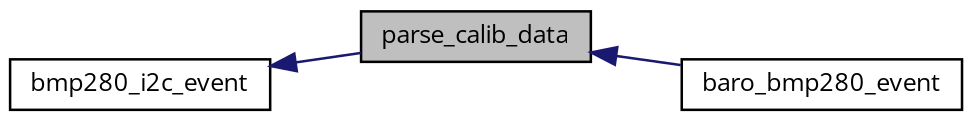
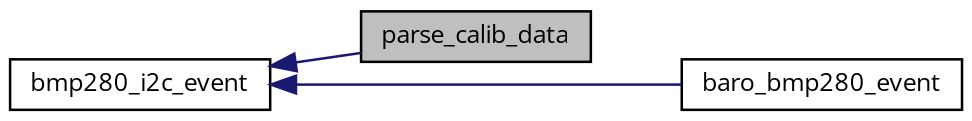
edge "baro_bmp280_event" -> "parse_calib_data": now "baro_bmp280_event" -> "bmp280_i2c_event"
